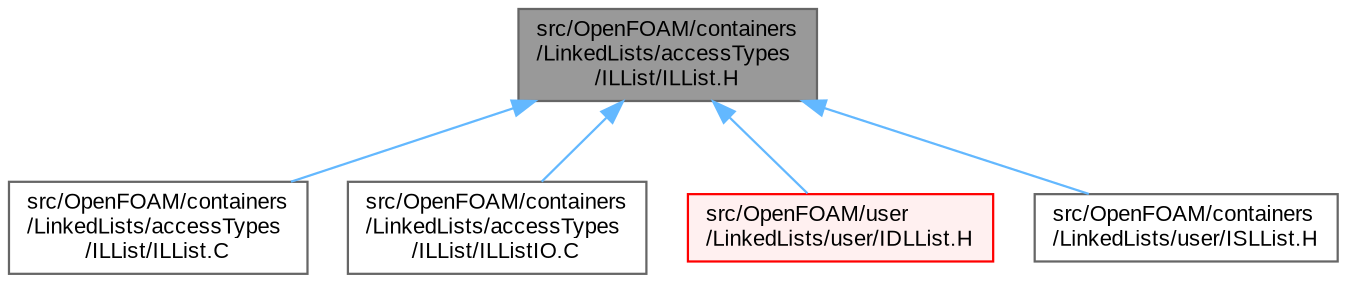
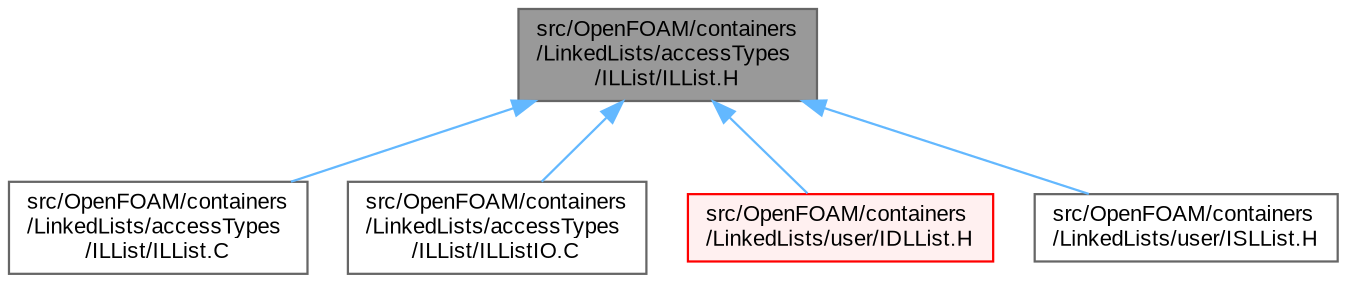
node "src/OpenFOAM/user /LinkedLists/user/IDLList.H": label "src/OpenFOAM/user /LinkedLists/user/IDLList.H" -> "src/OpenFOAM/containers /LinkedLists/user/IDLList.H"
